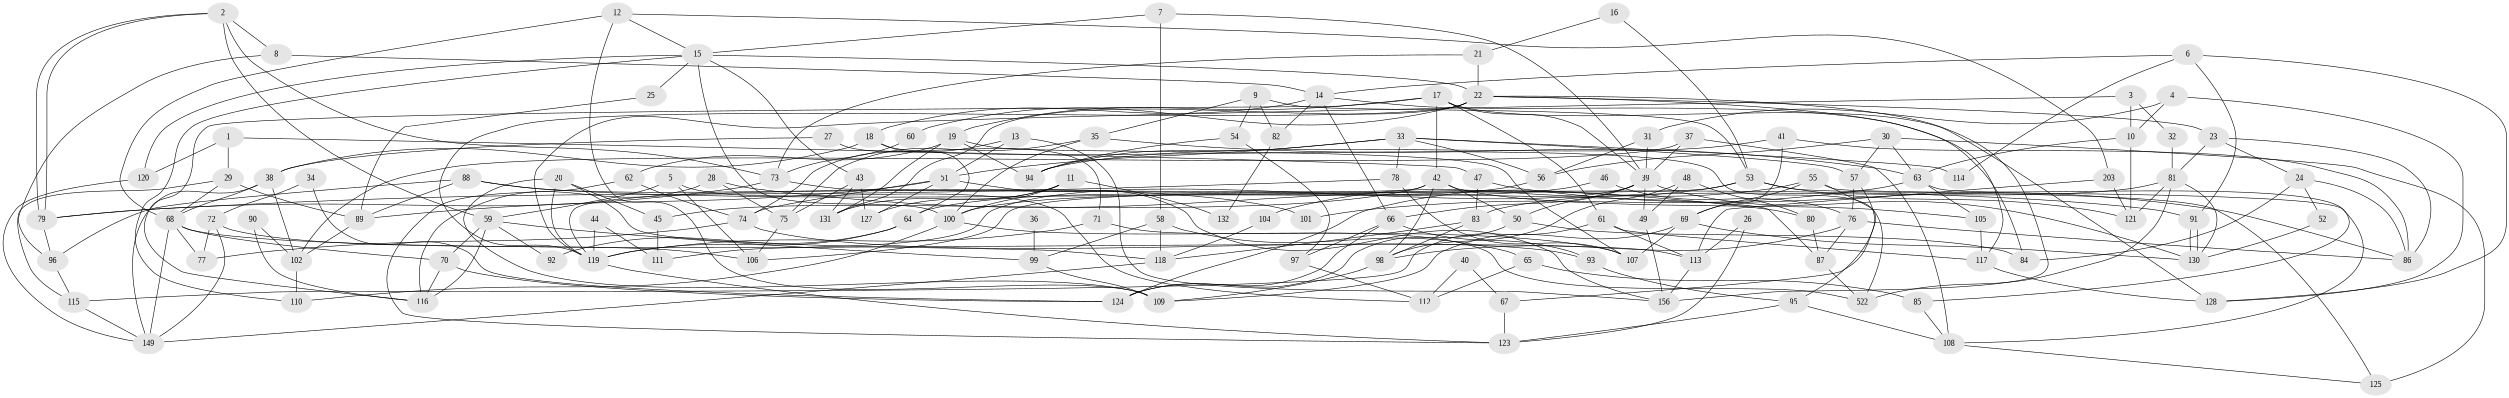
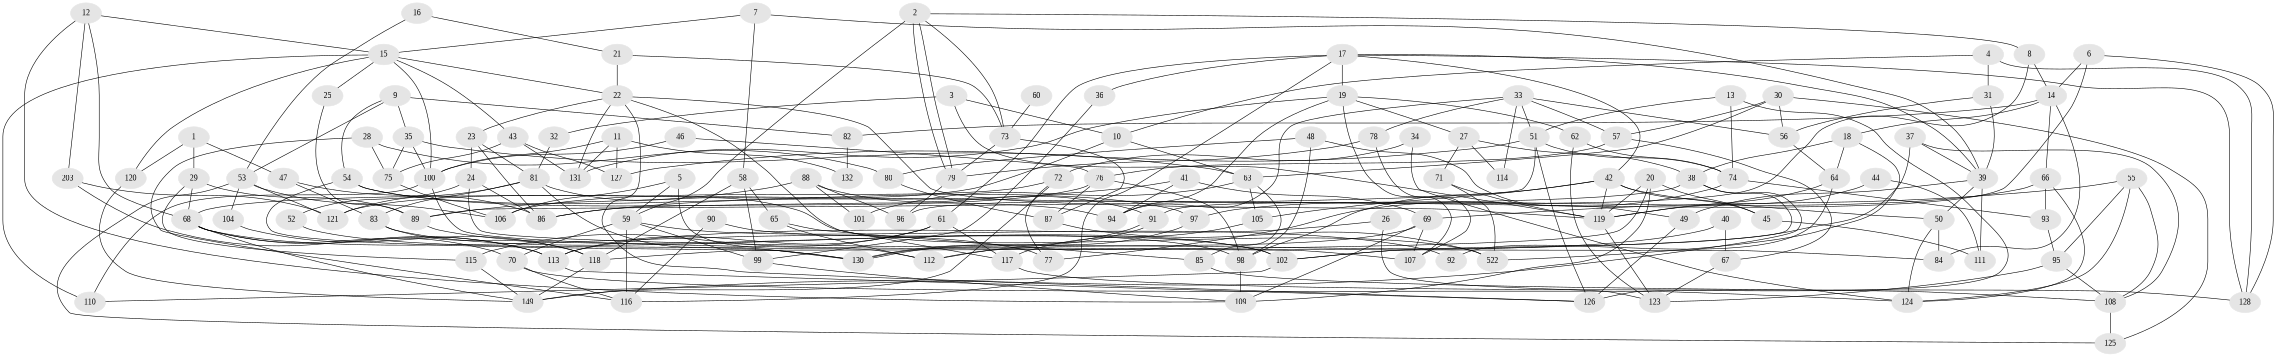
edge "17" -- "36": added
edge "6" -- "114": now "27" -- "114"
edge "19" -- "27": added
edge "22" -- "60": removed
edge "39" -- "130": now "54" -- "130"
edge "39" -- "66": removed
edge "96" -- "115": removed
node "156": label "156" -> "126"
